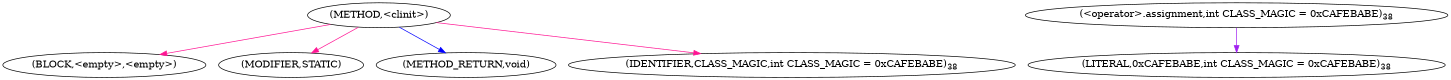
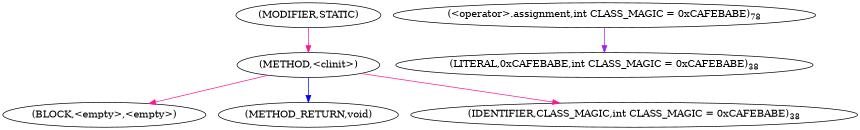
node "(<operator>.assignment,int CLASS_MAGIC = 0xCAFEBABE)": text "38" -> "78"
edge "(METHOD,<clinit>)" -> "(MODIFIER,STATIC)": reversed
